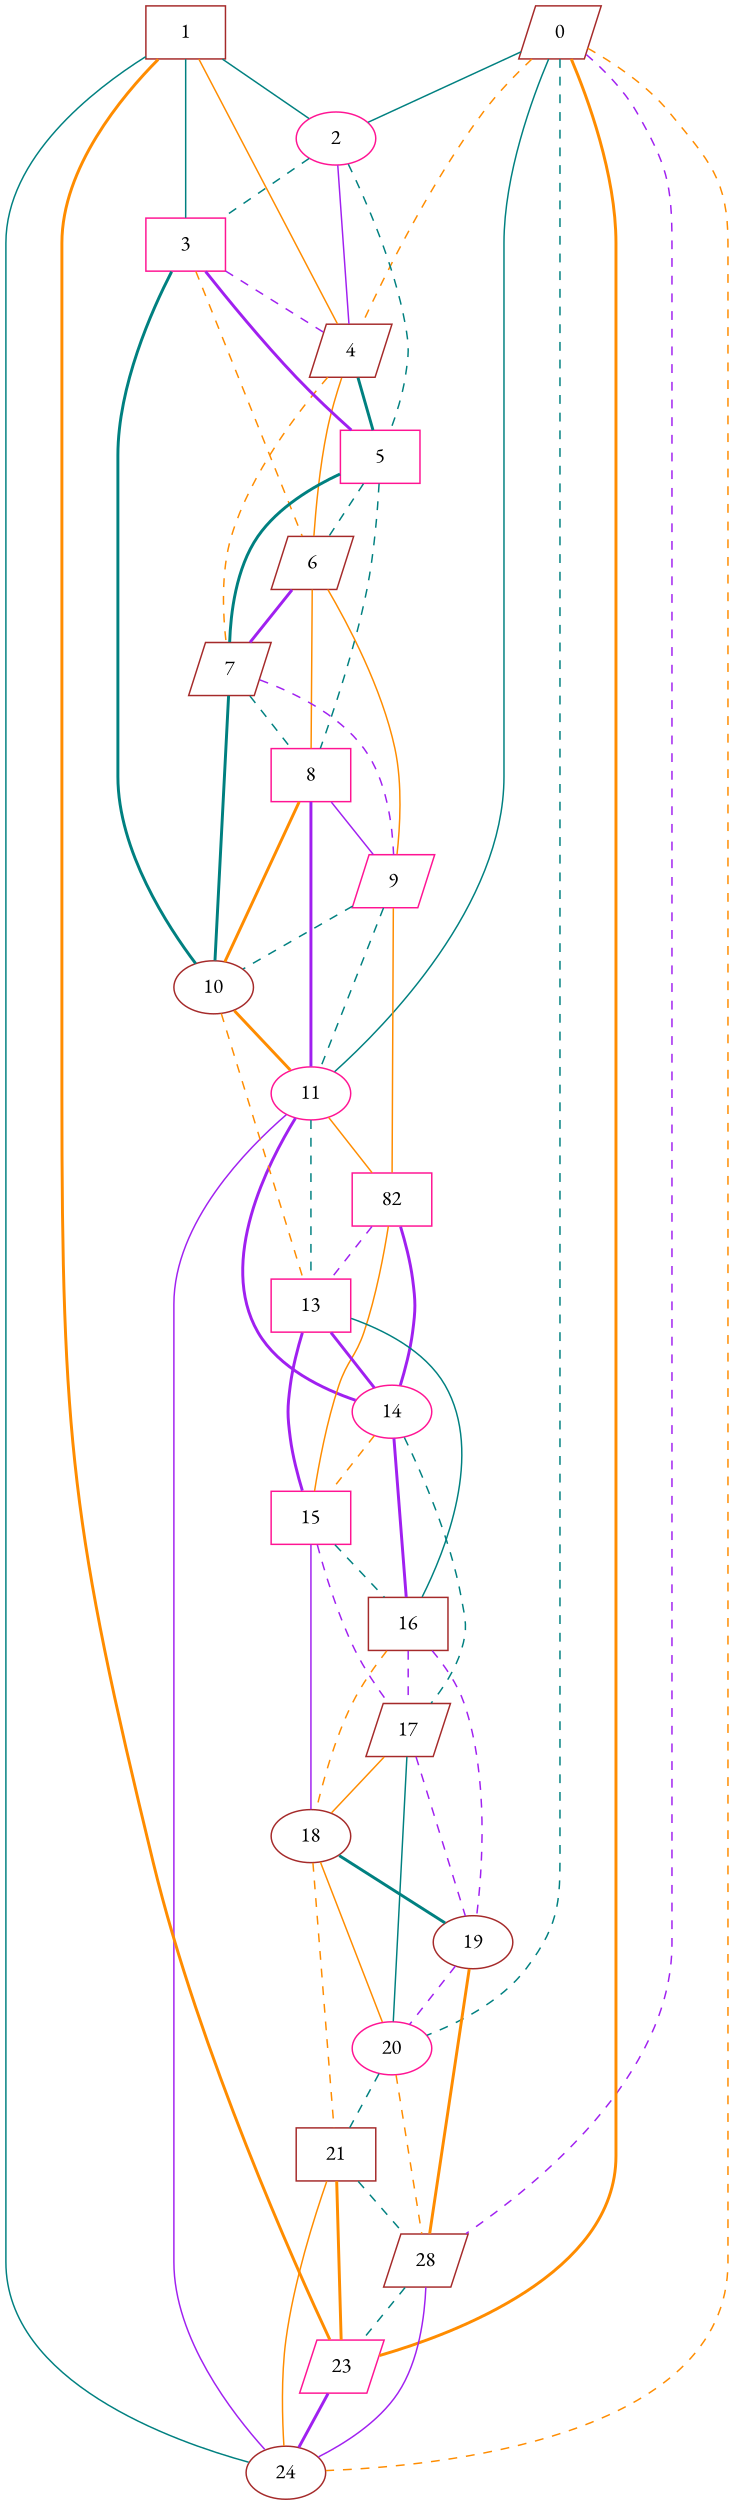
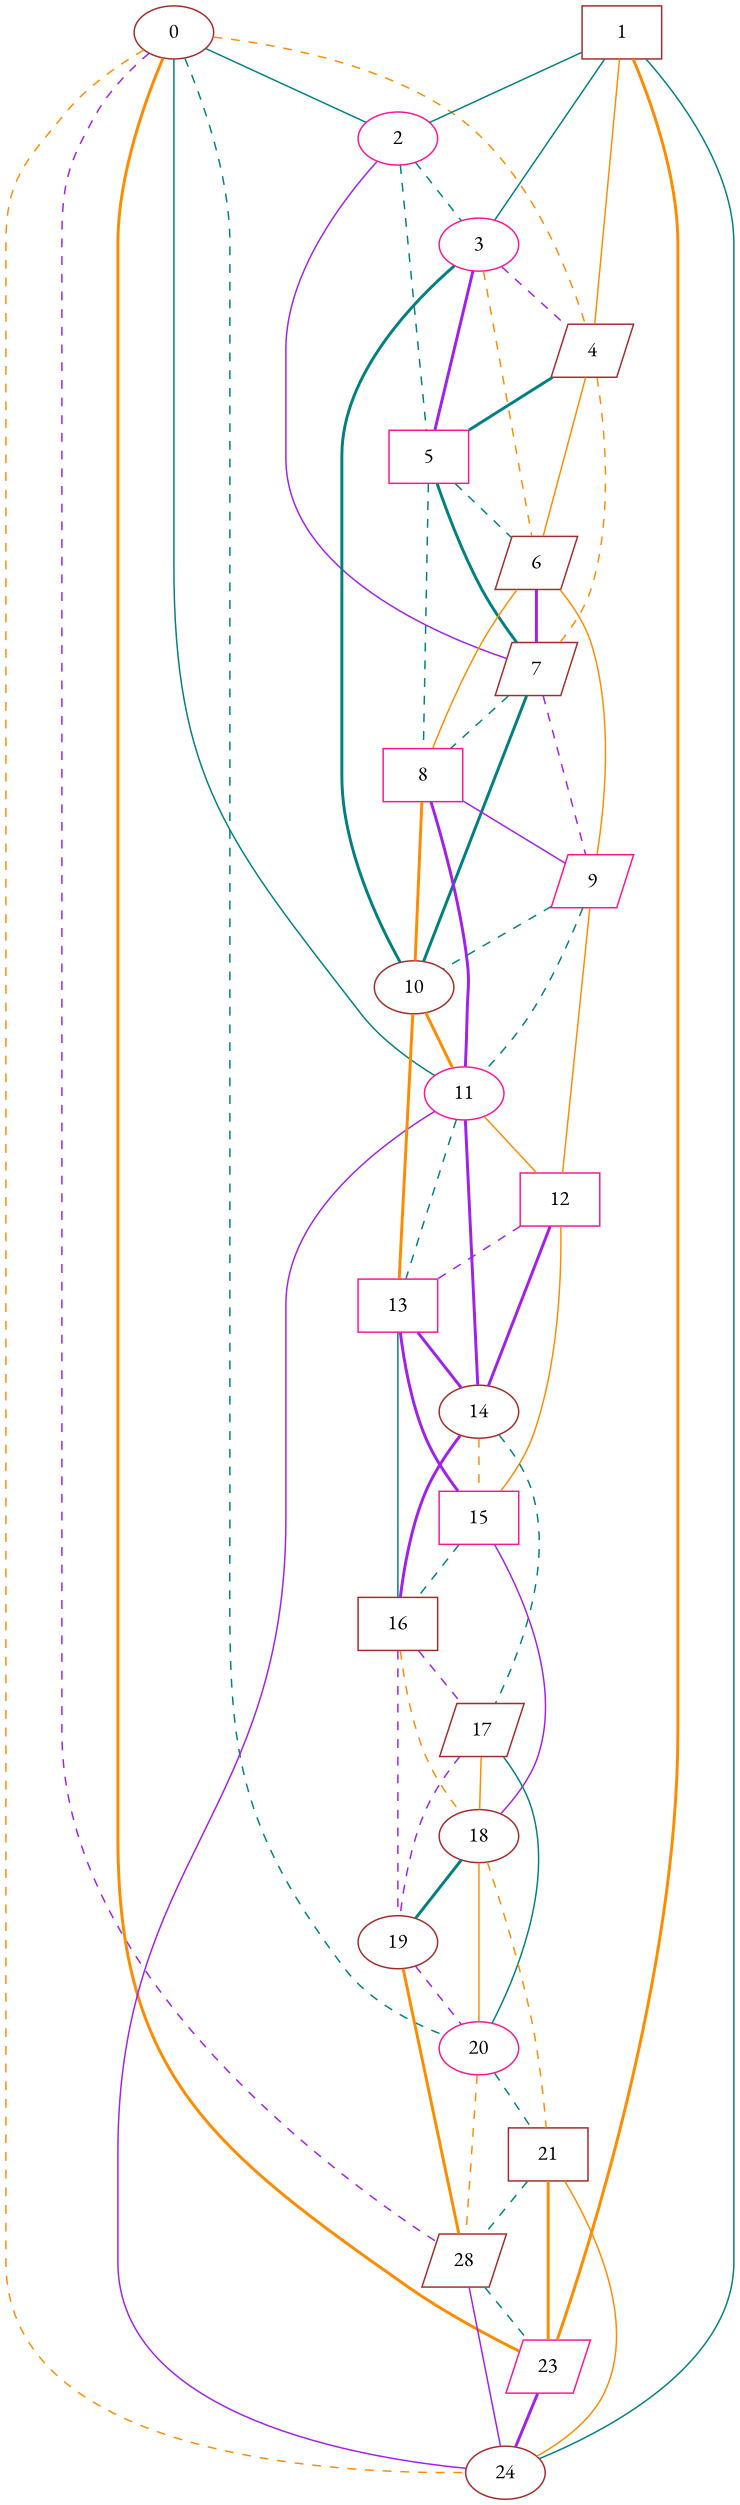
node "0": shape parallelogram -> ellipse
node "3": shape box -> ellipse
edge "2" -- "4": now "2" -- "7"
edge "10" -- "13": style dashed -> bold
node "82": label "82" -> "12"
node "14": color deeppink -> brown
edge "15" -- "17": removed
